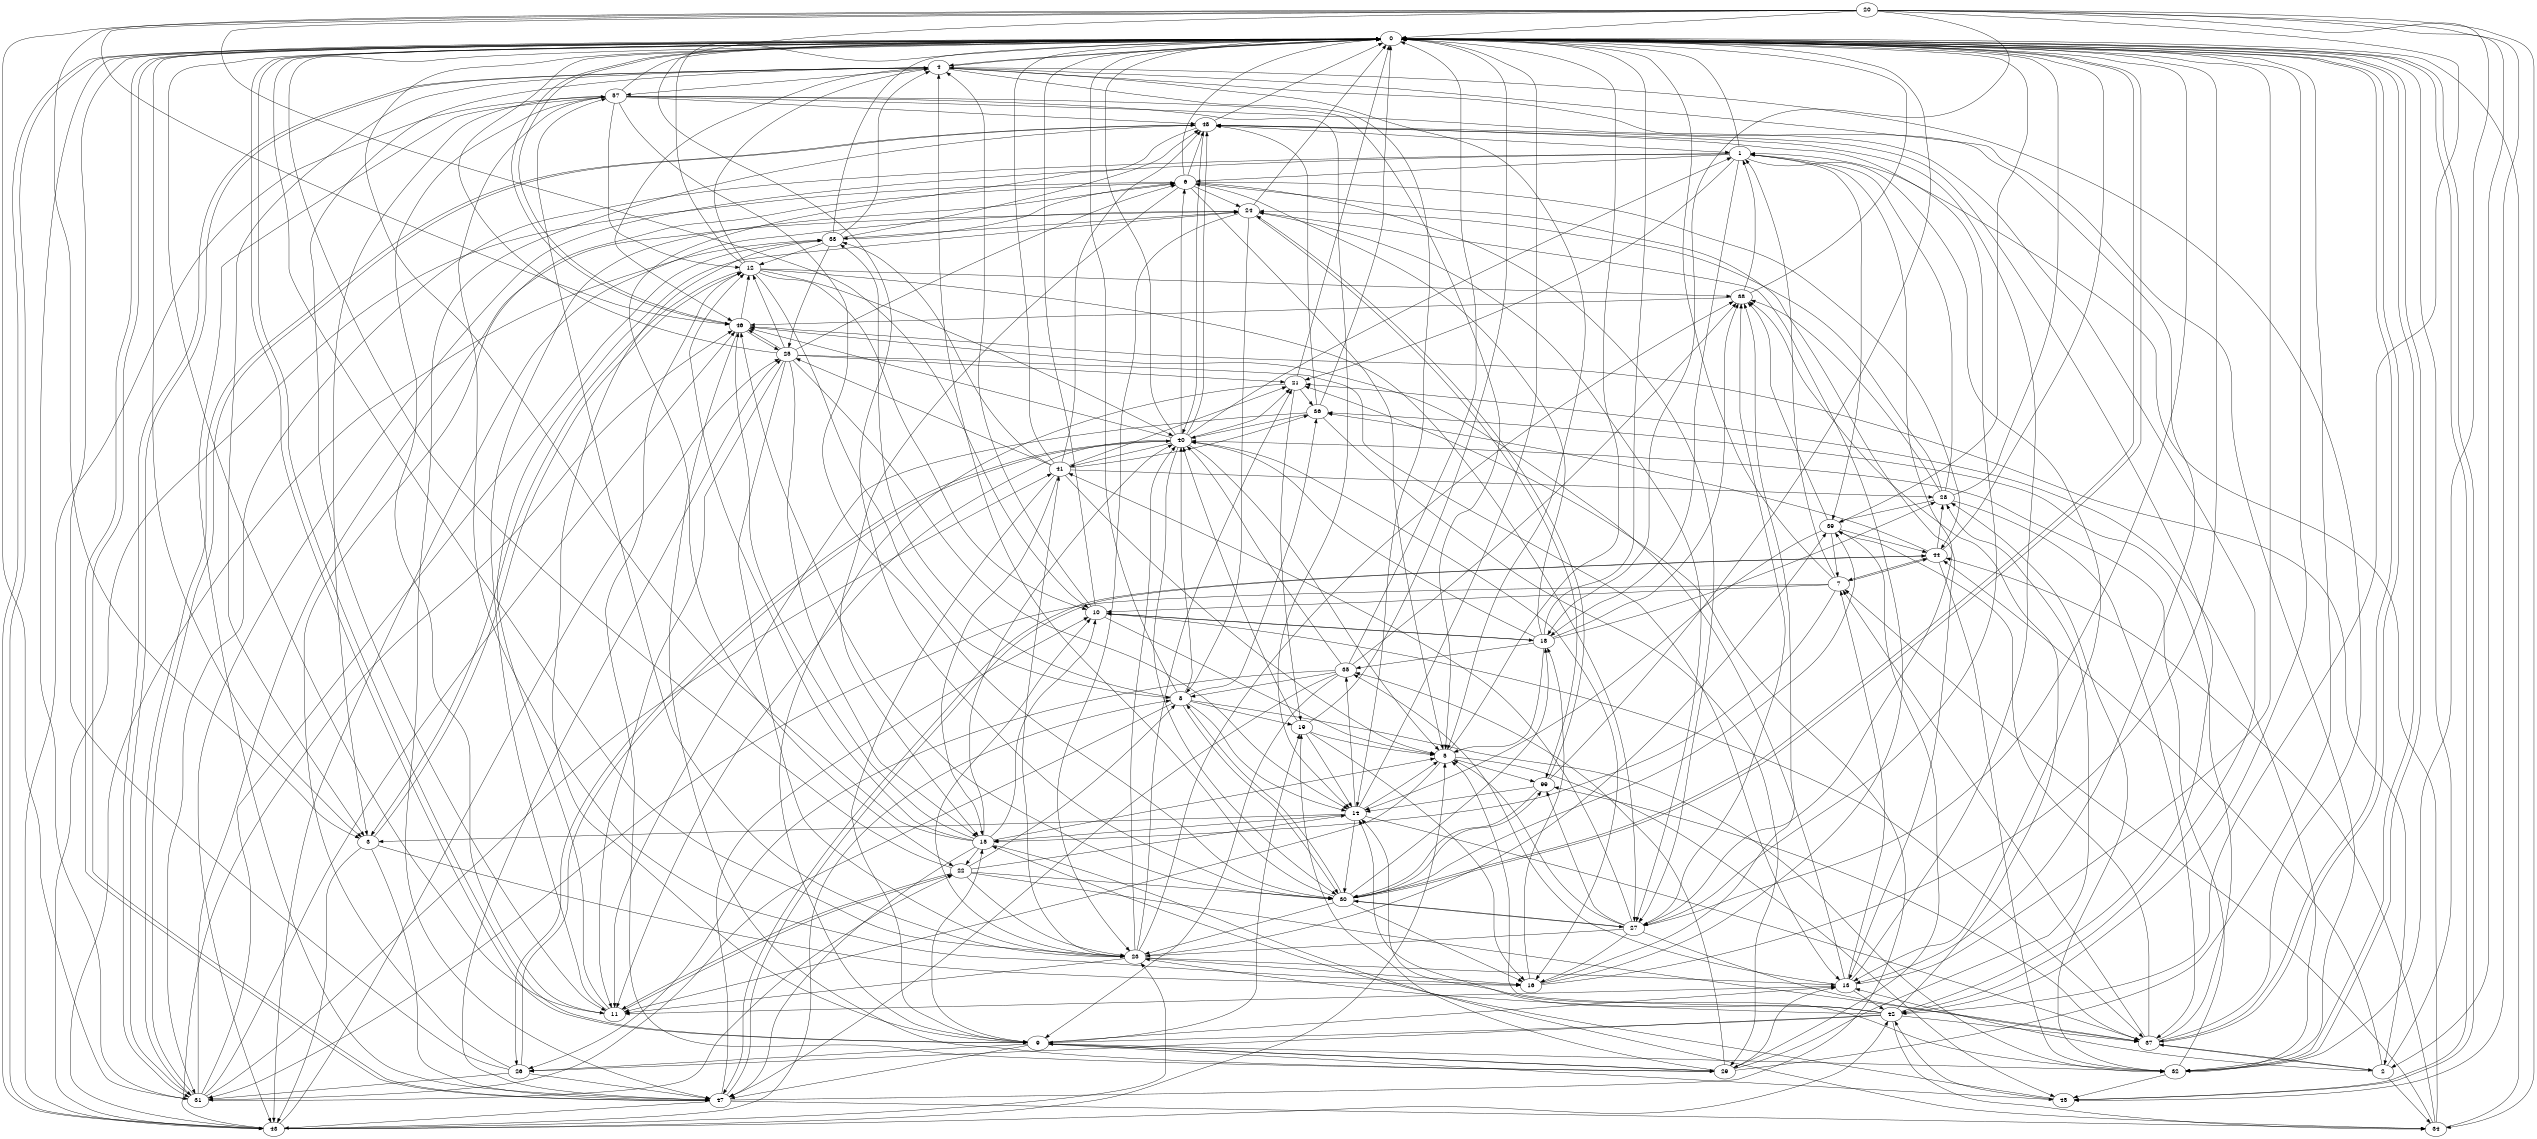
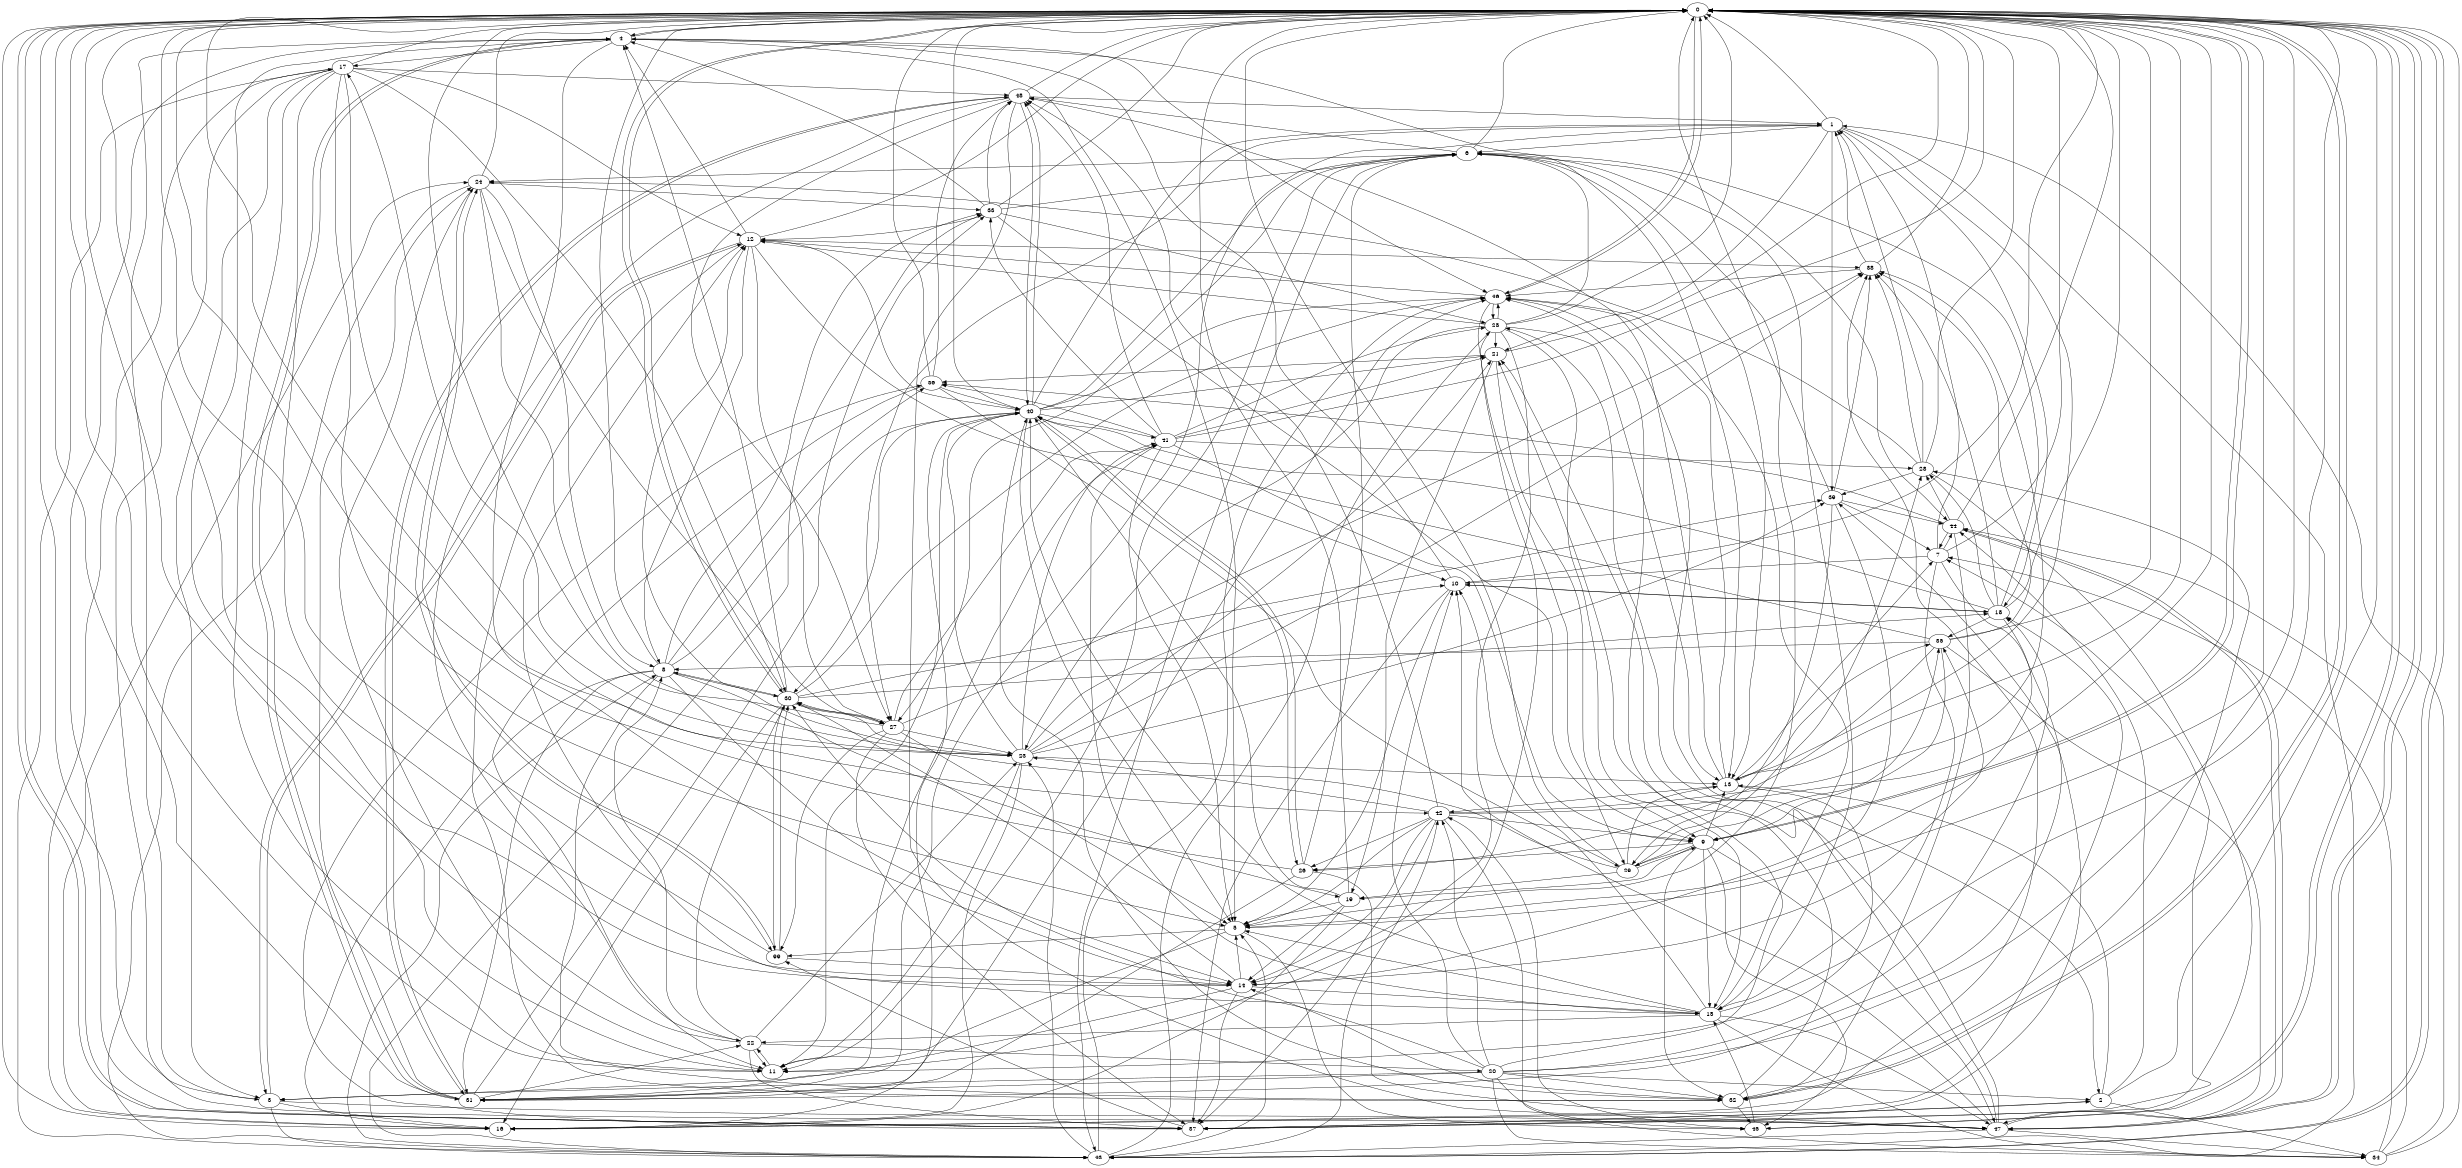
edge "0" -> "3": reversed
node "57": label "57" -> "17"
edge "4" -> "32": now "12" -> "32"
edge "22" -> "14": now "22" -> "20"
edge "27" -> "16": now "8" -> "16"
